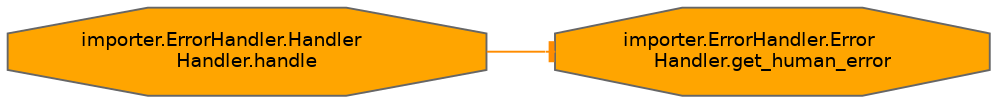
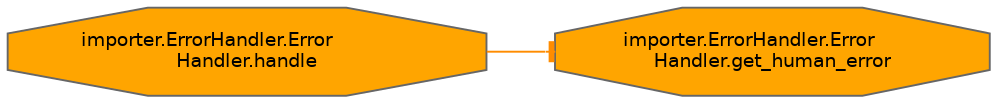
node "importer.ErrorHandler.Handler Handler.handle": label "importer.ErrorHandler.Handler Handler.handle" -> "importer.ErrorHandler.Error Handler.handle"
